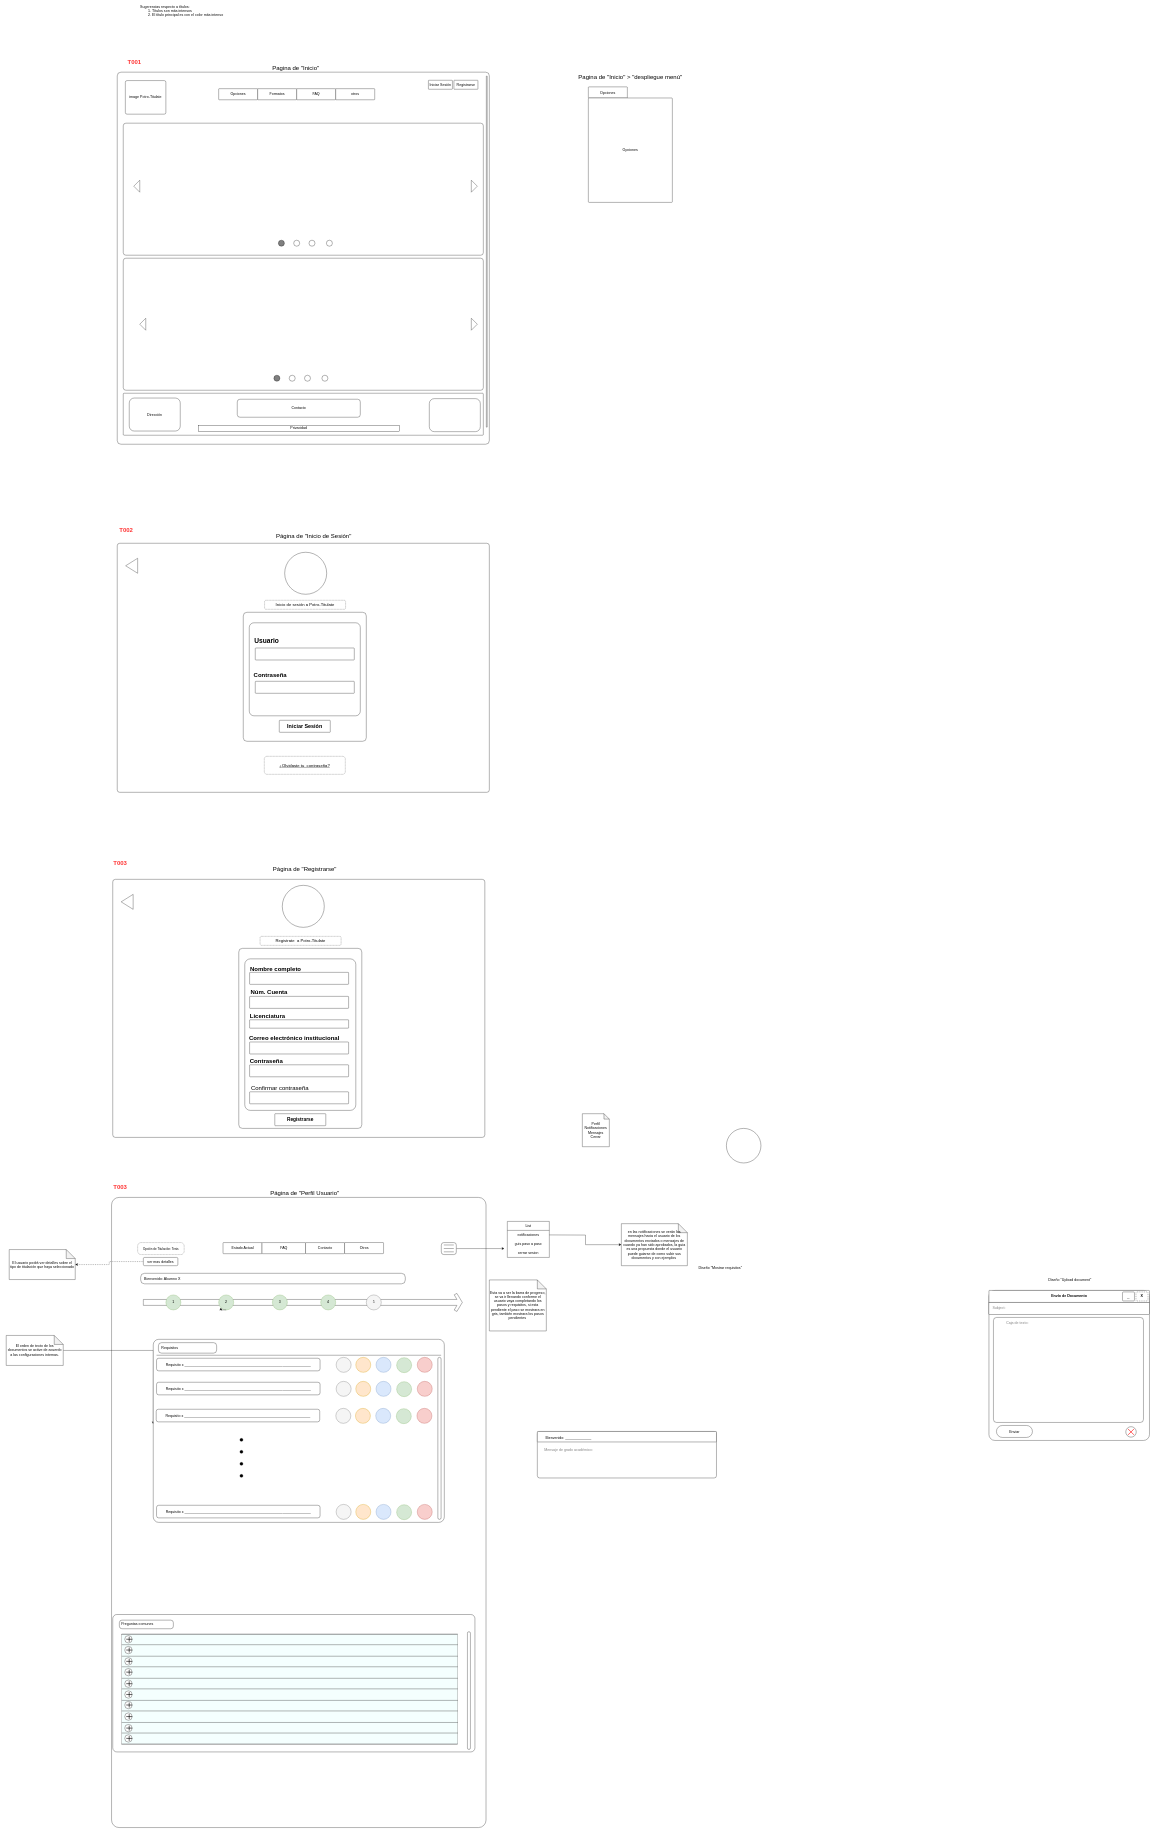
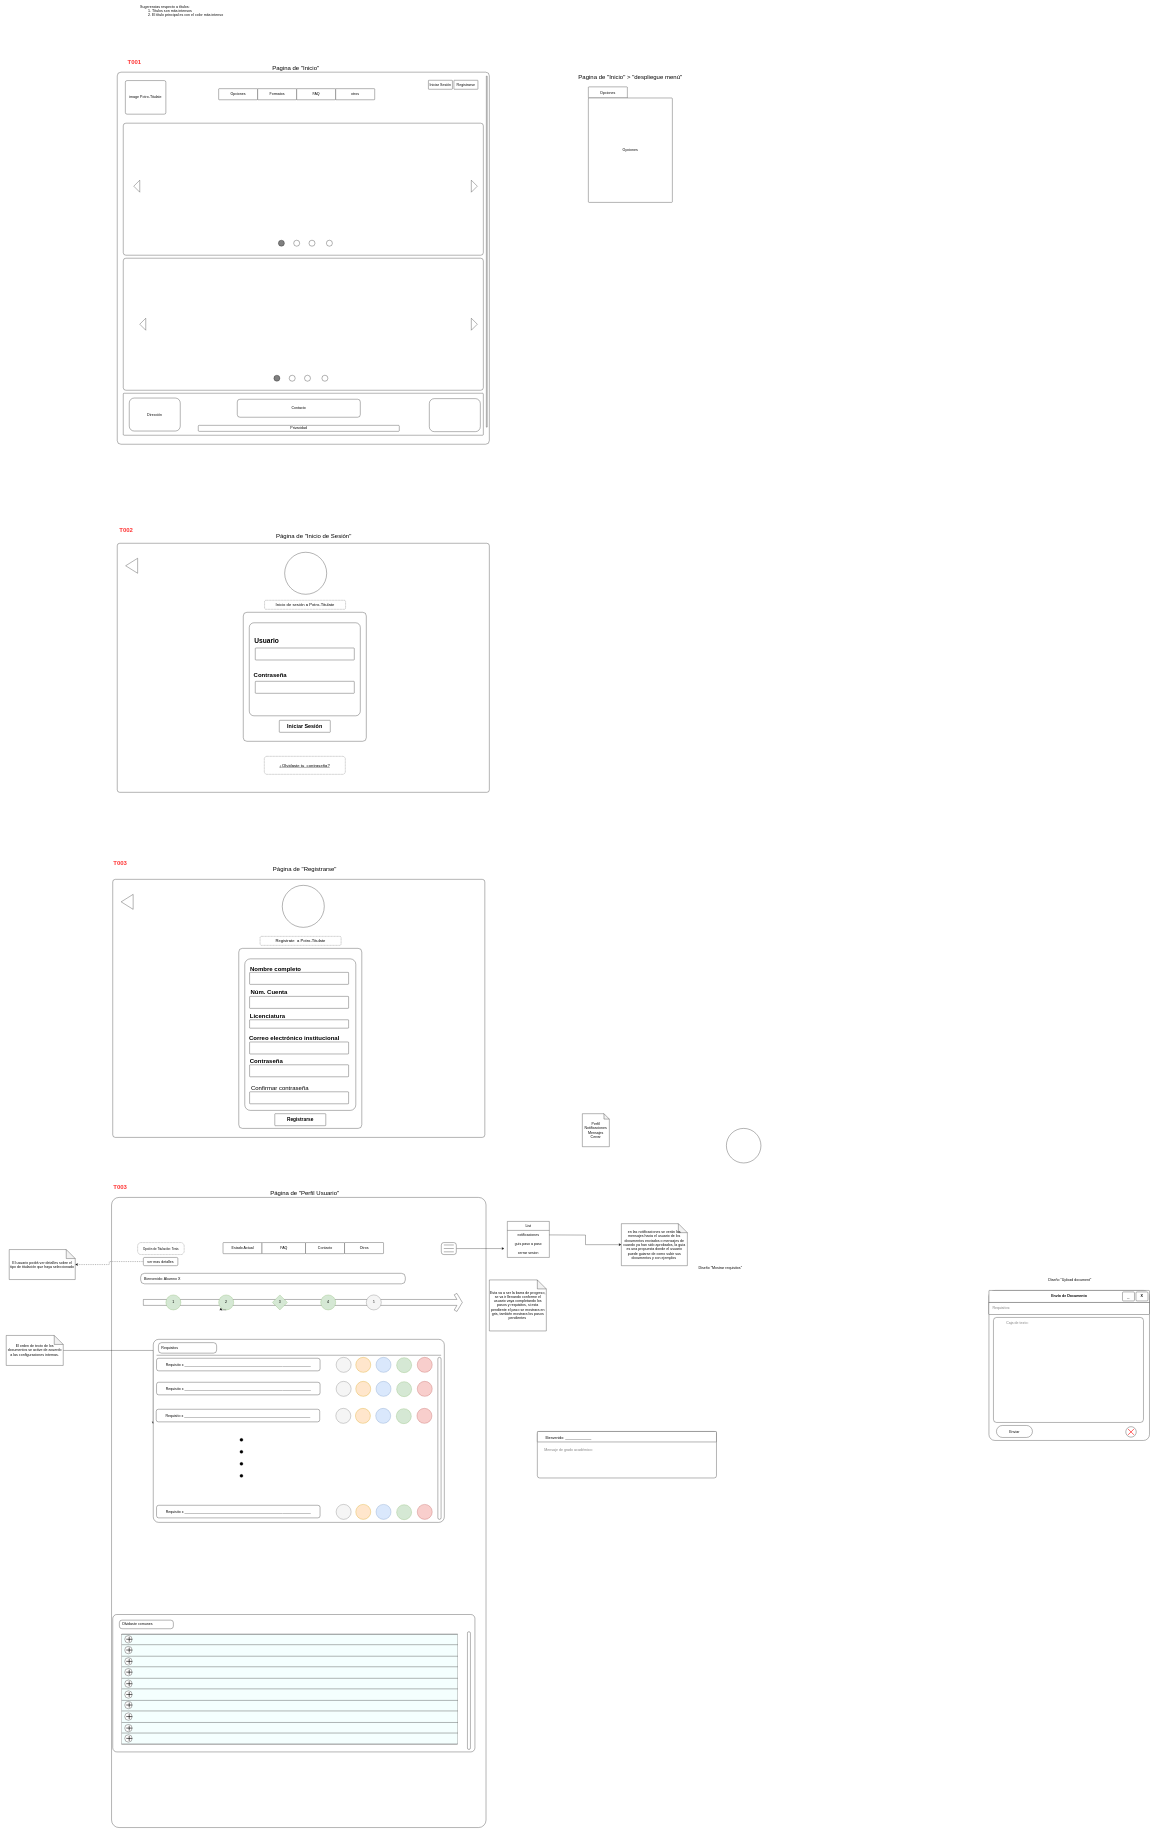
node "Privacidad": shape rectangle -> rounded rectangle
node "X": style dashed -> solid
node "3": shape ellipse -> diamond
node "Subject:": label "Subject:" -> "Requisitos:"
node "Preguntas comunes": label "Preguntas comunes" -> "Olvidaste comunes"
